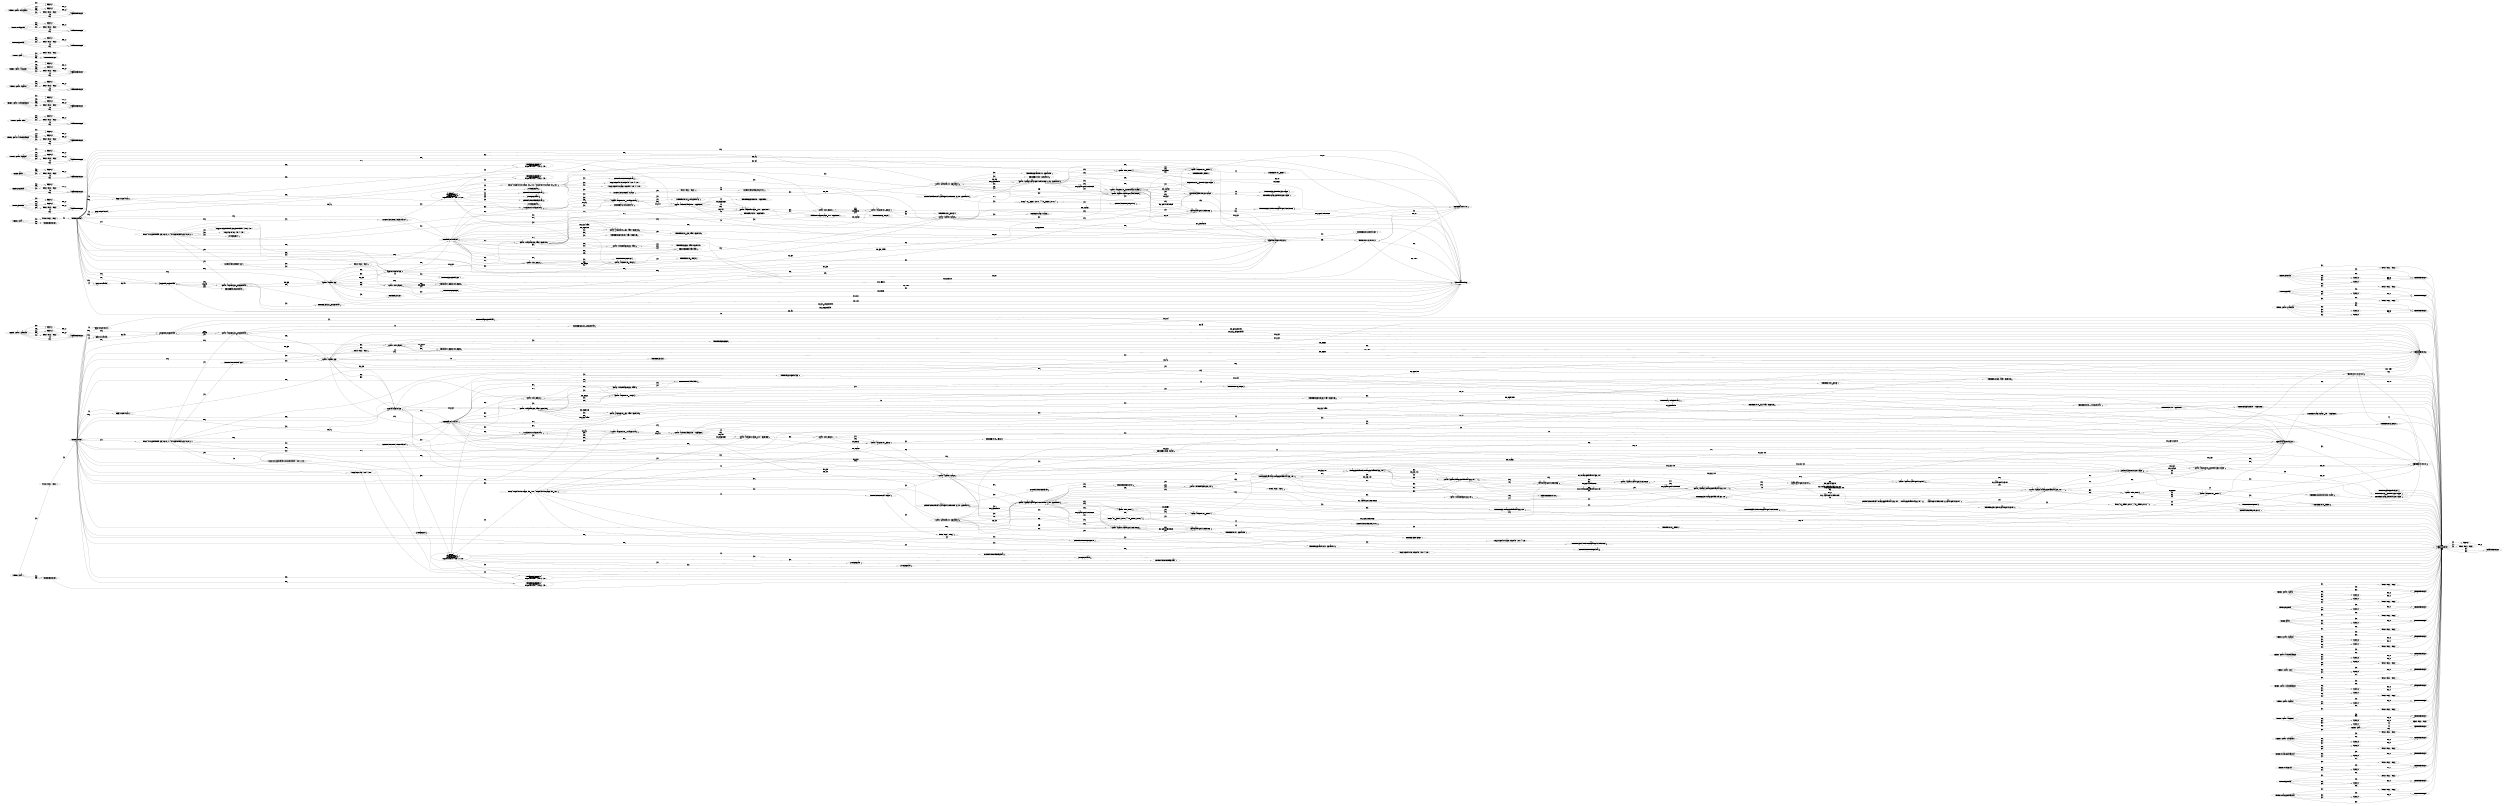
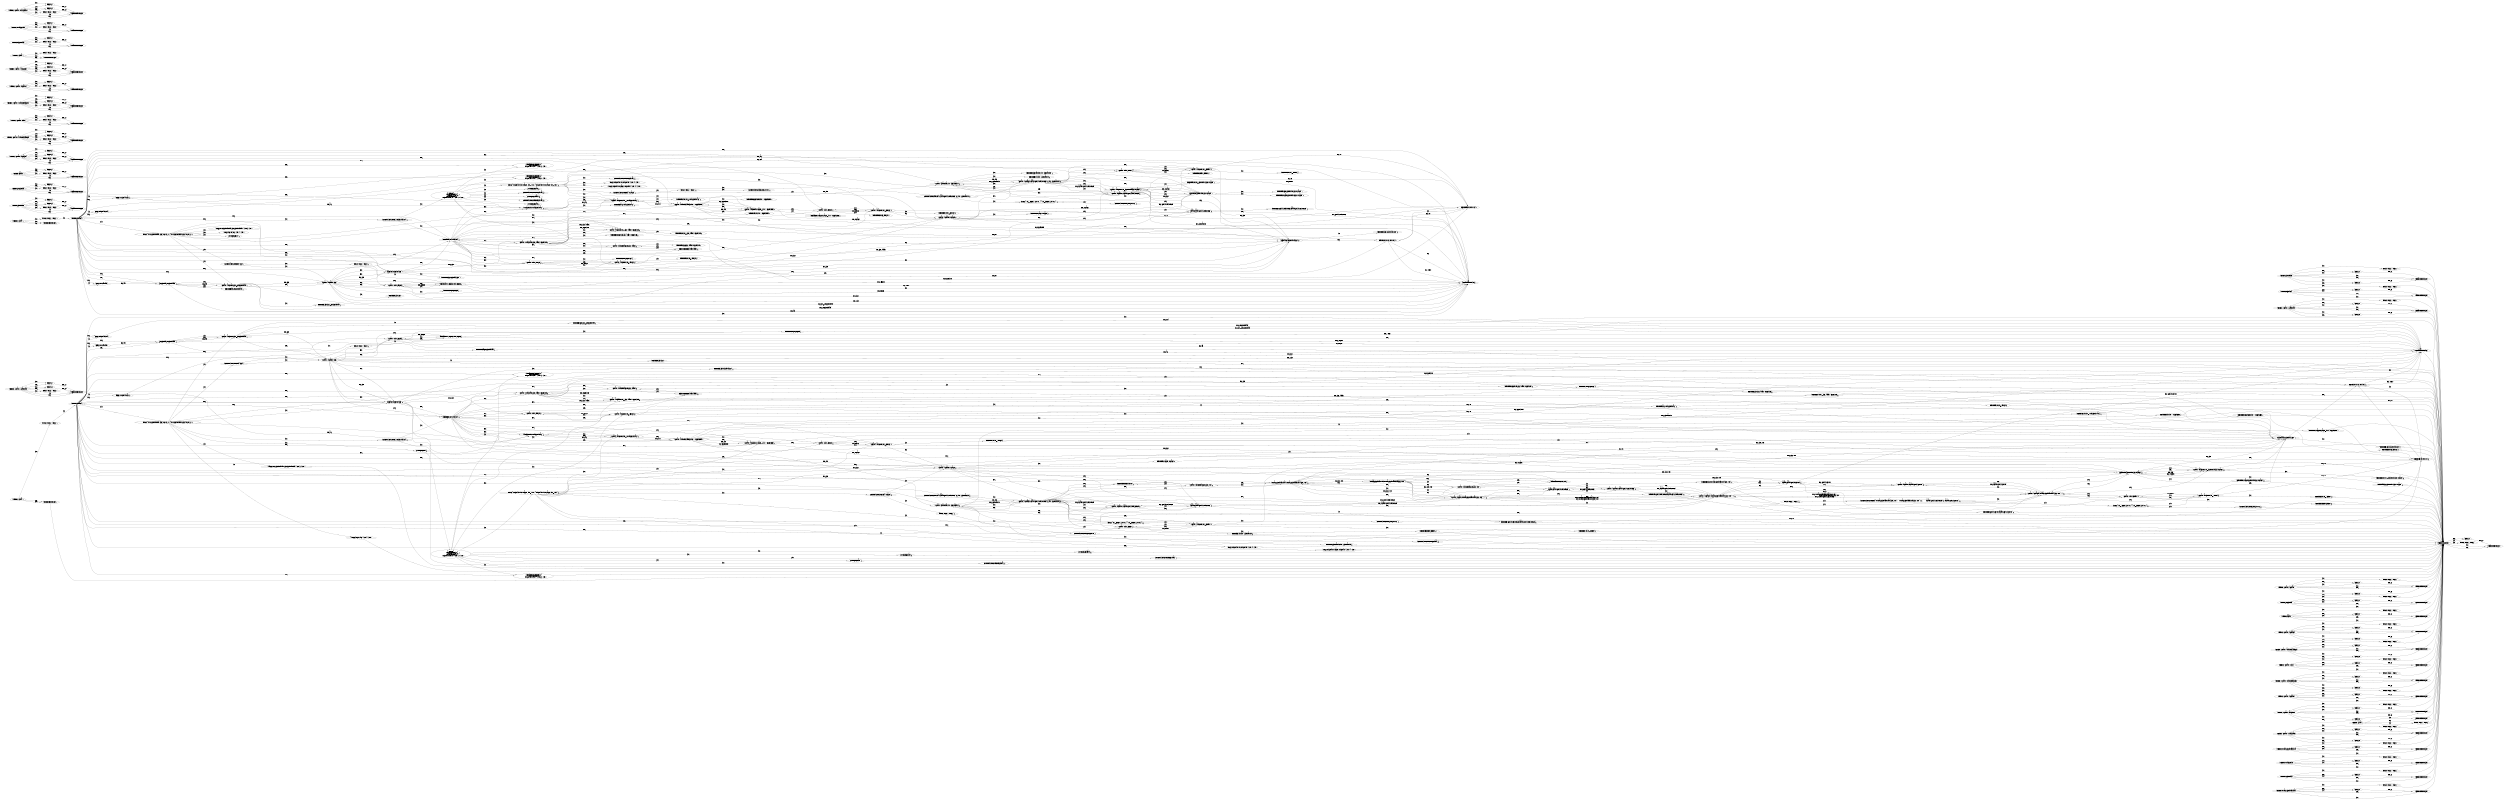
node "(CONTROL_STRUCTURE,ELSE,else)": removed
node "(IDENTIFIER,pipe,too_many_pipe_buffers_hard(pipe->user))": removed
